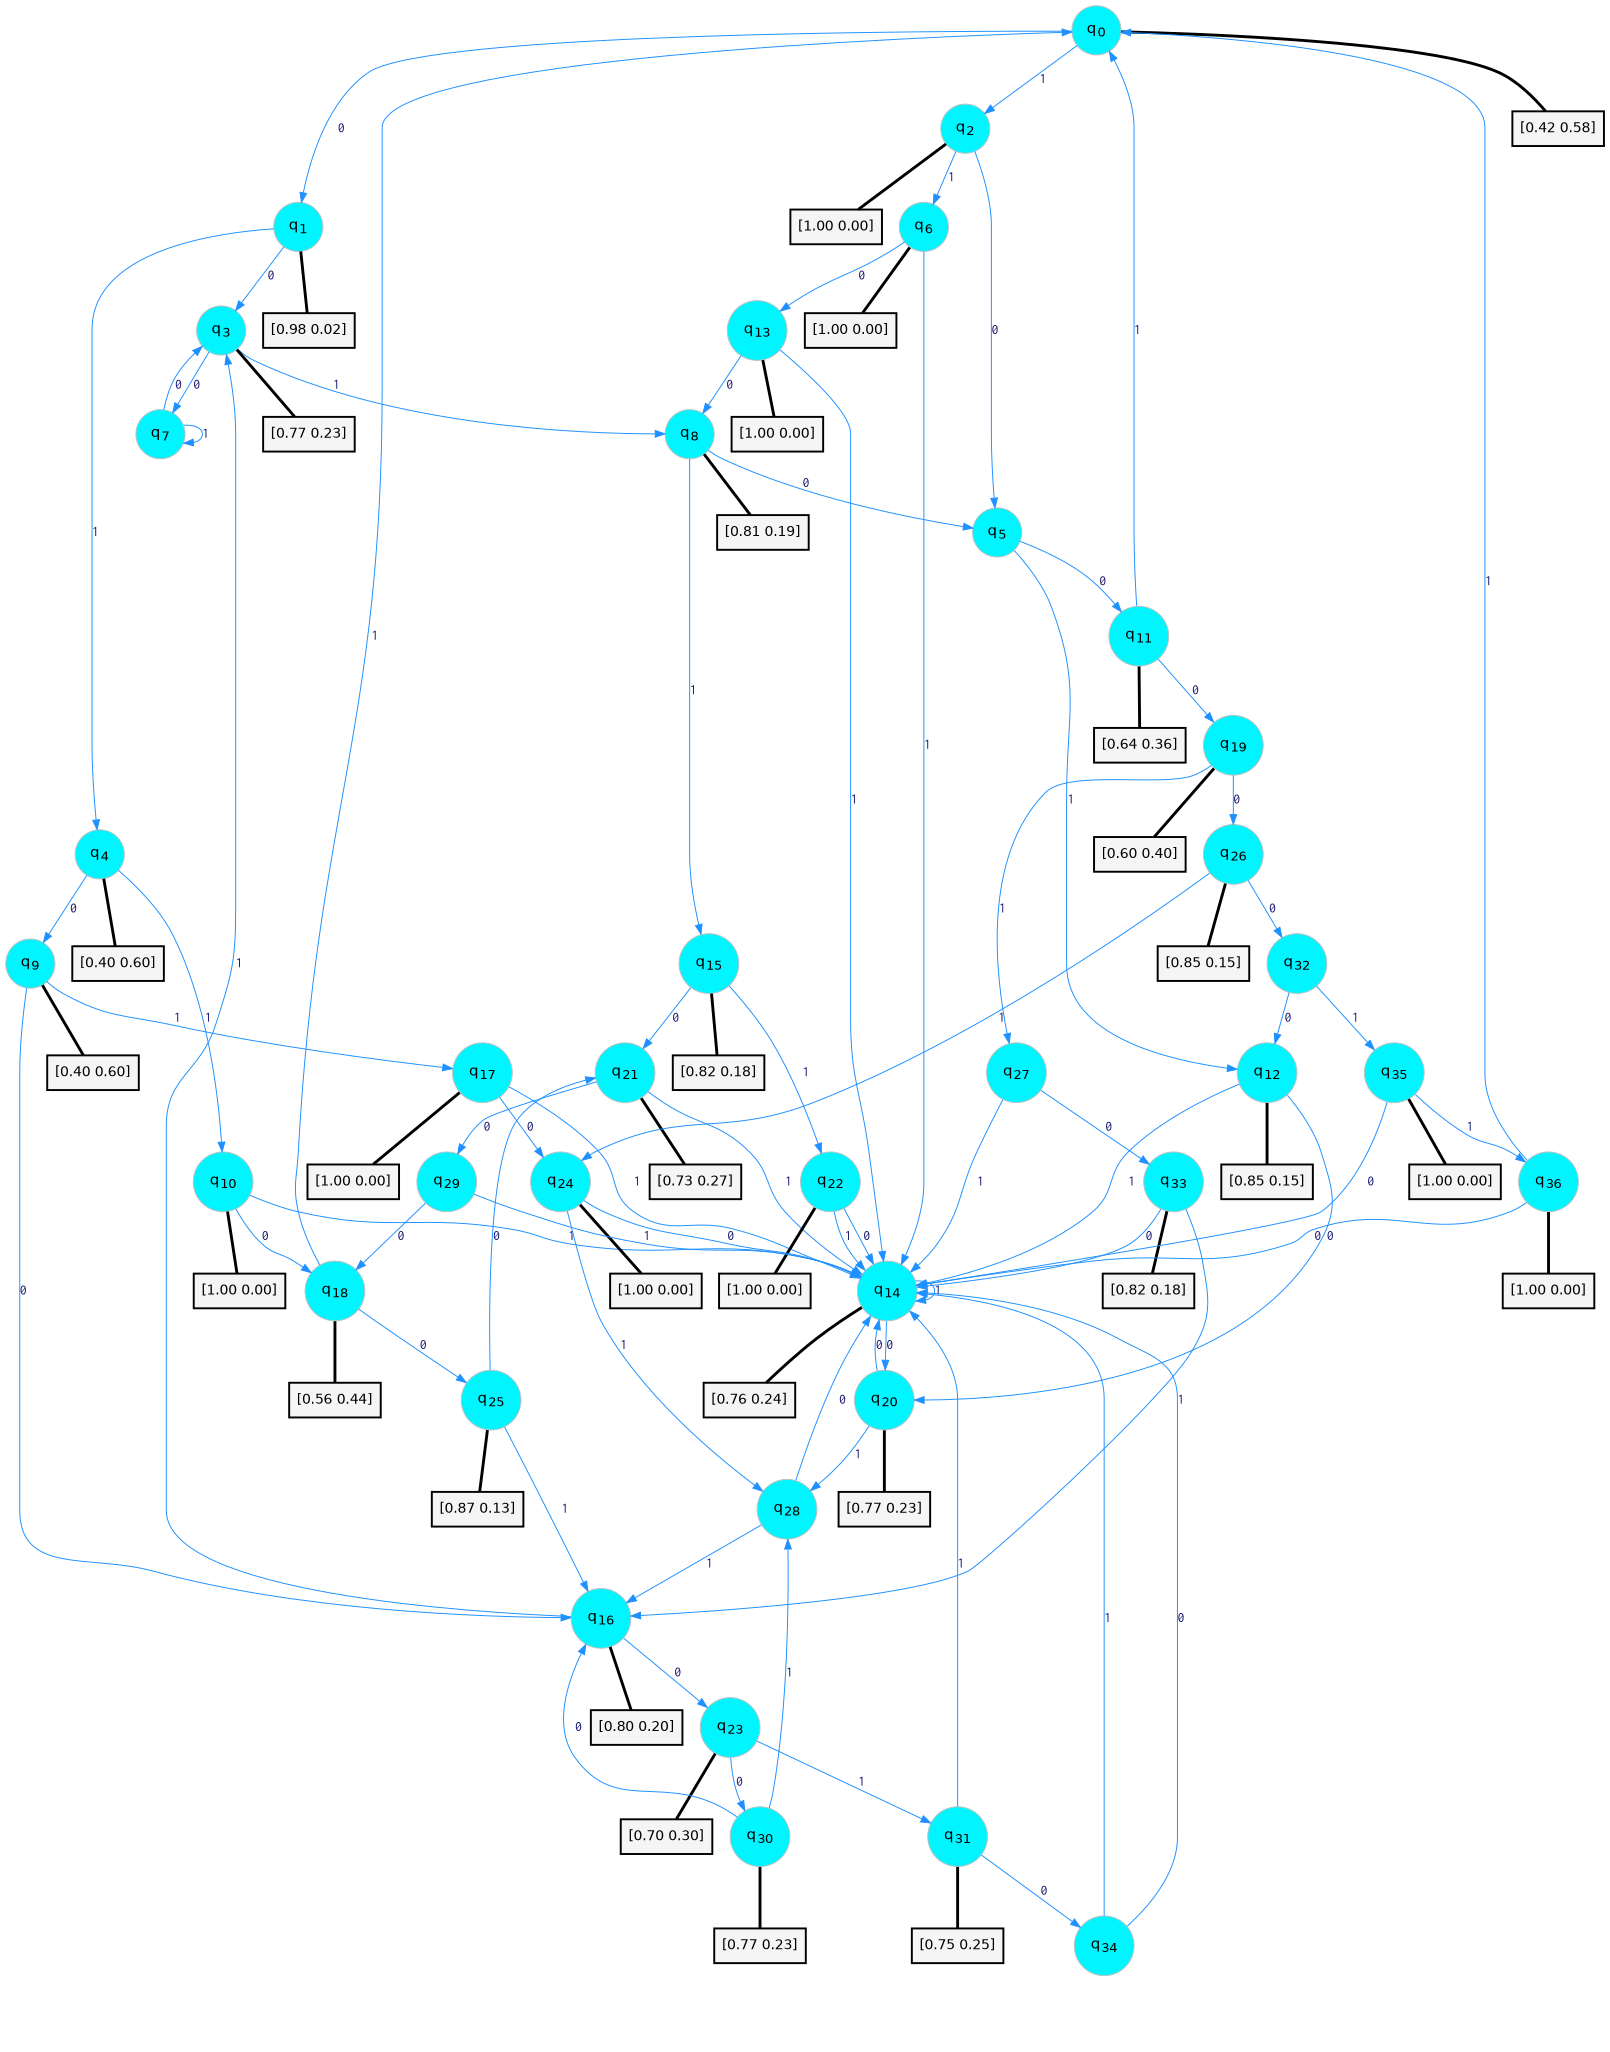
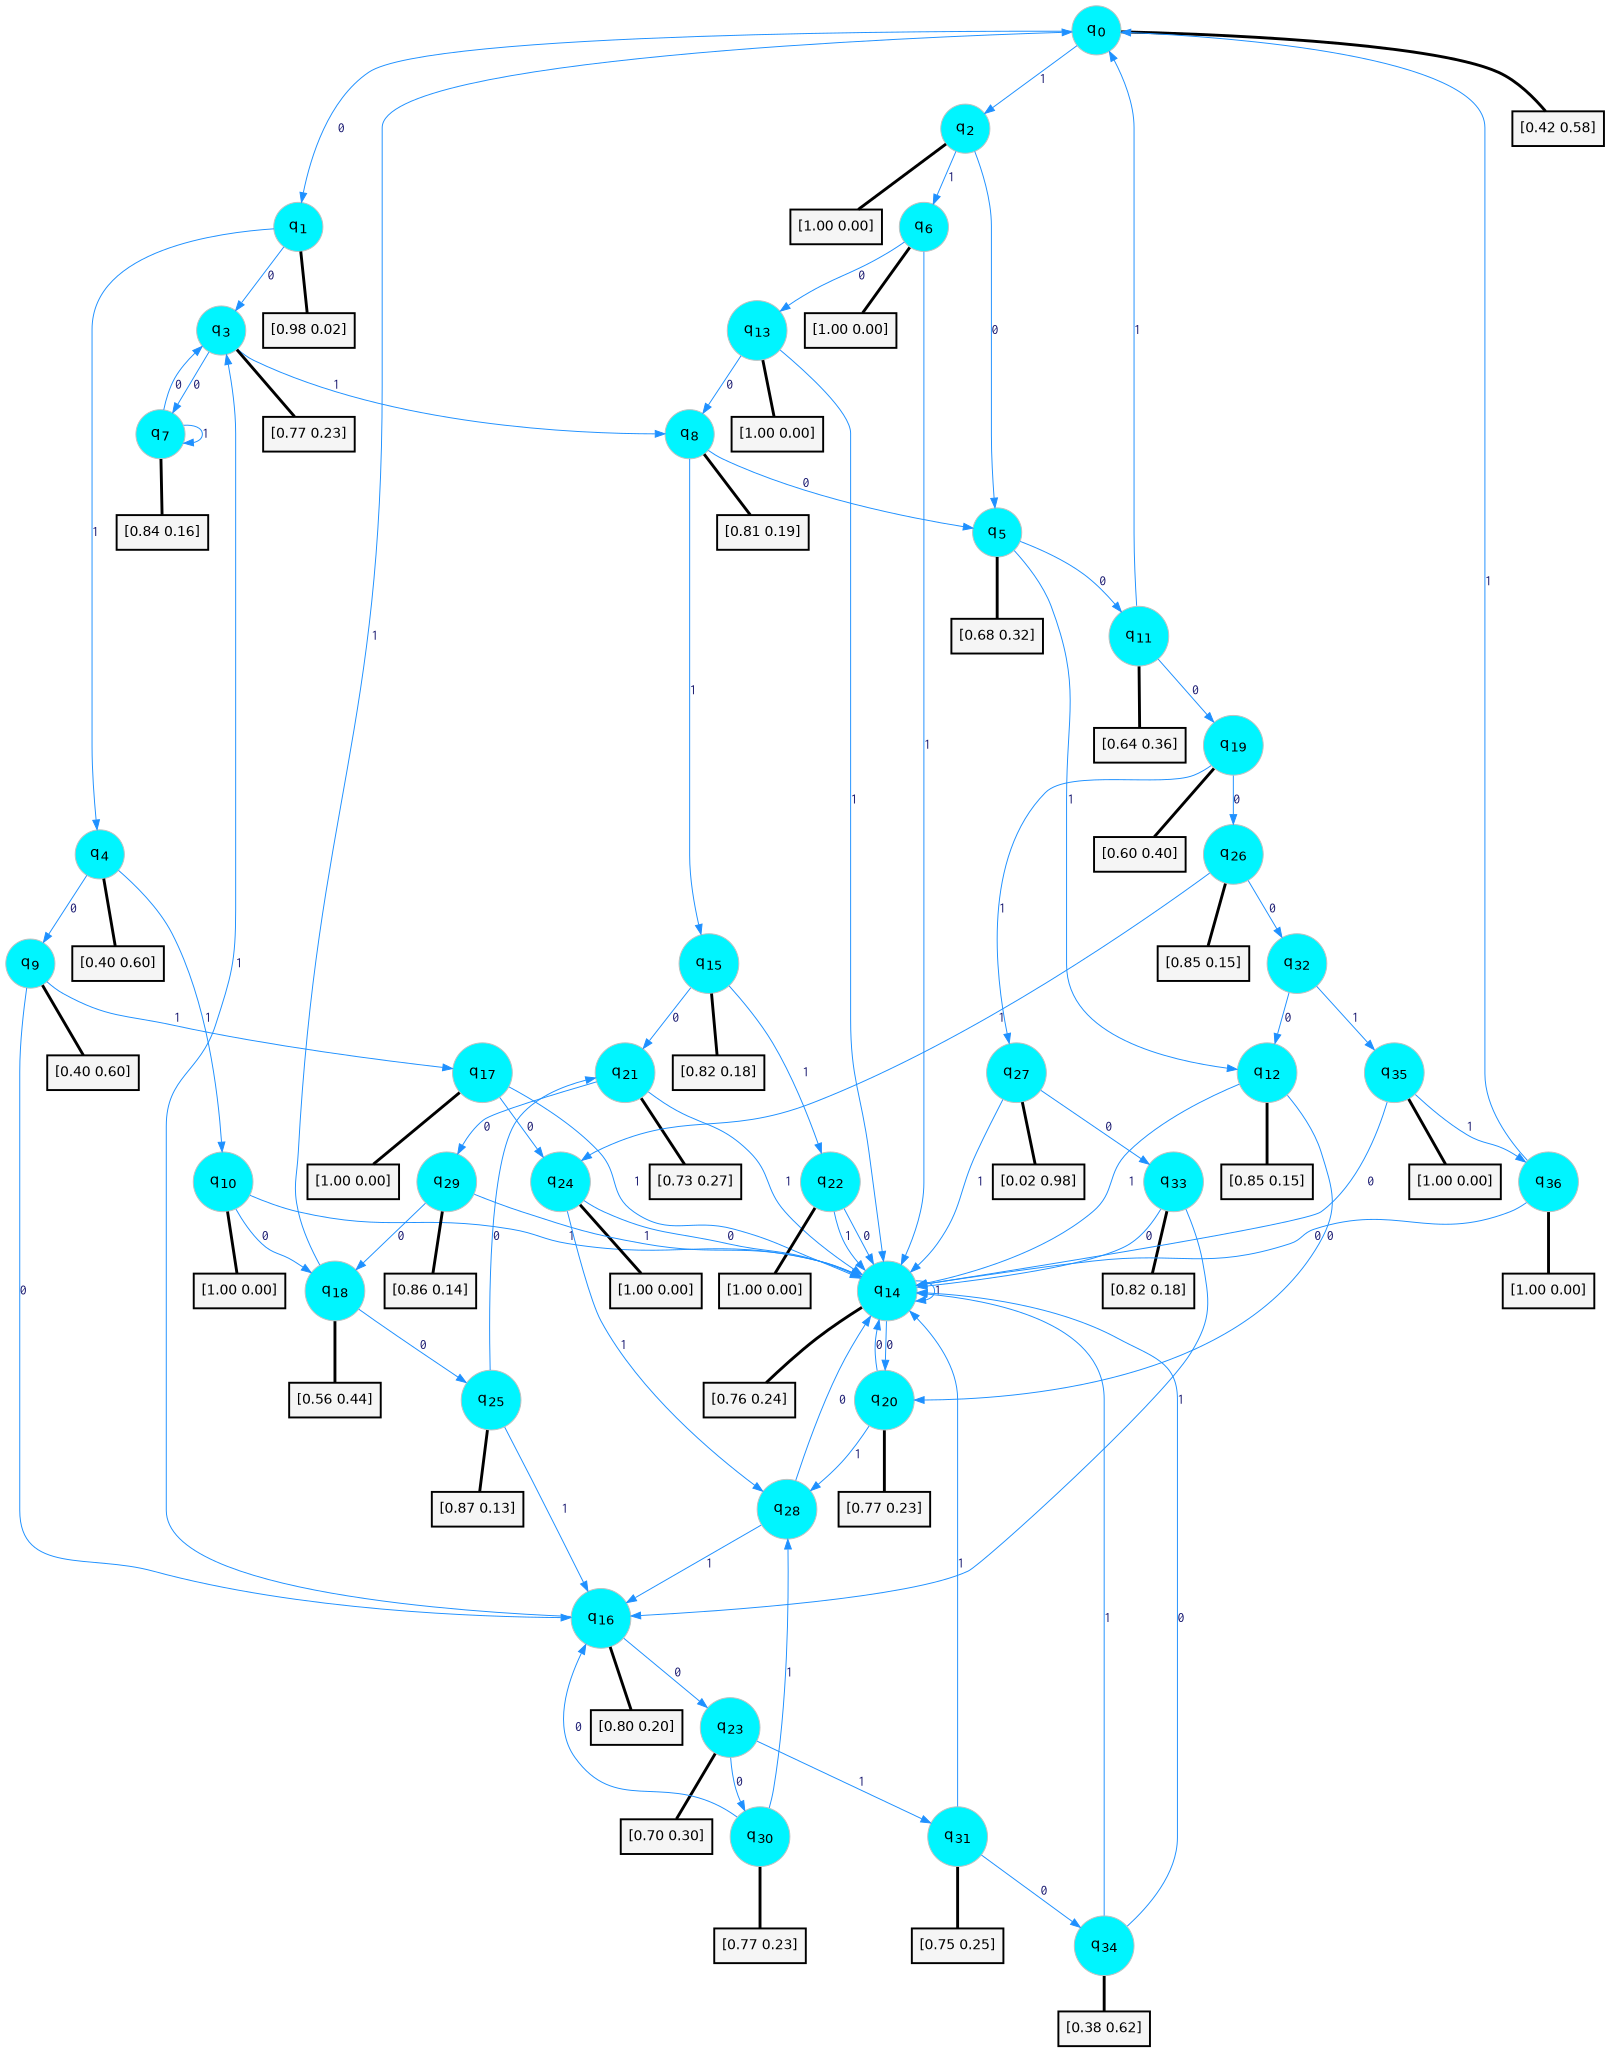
node "[0.84 0.16]": added
node "[0.68 0.32]": added
node "[0.02 0.98]": added
node "[0.86 0.14]": added
node "[0.38 0.62]": added
